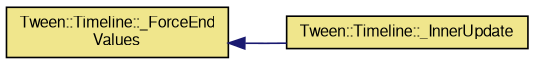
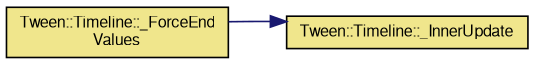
edge "Tween::Timeline::_InnerUpdate" -> "Tween::Timeline::_ForceEnd Values": reversed
